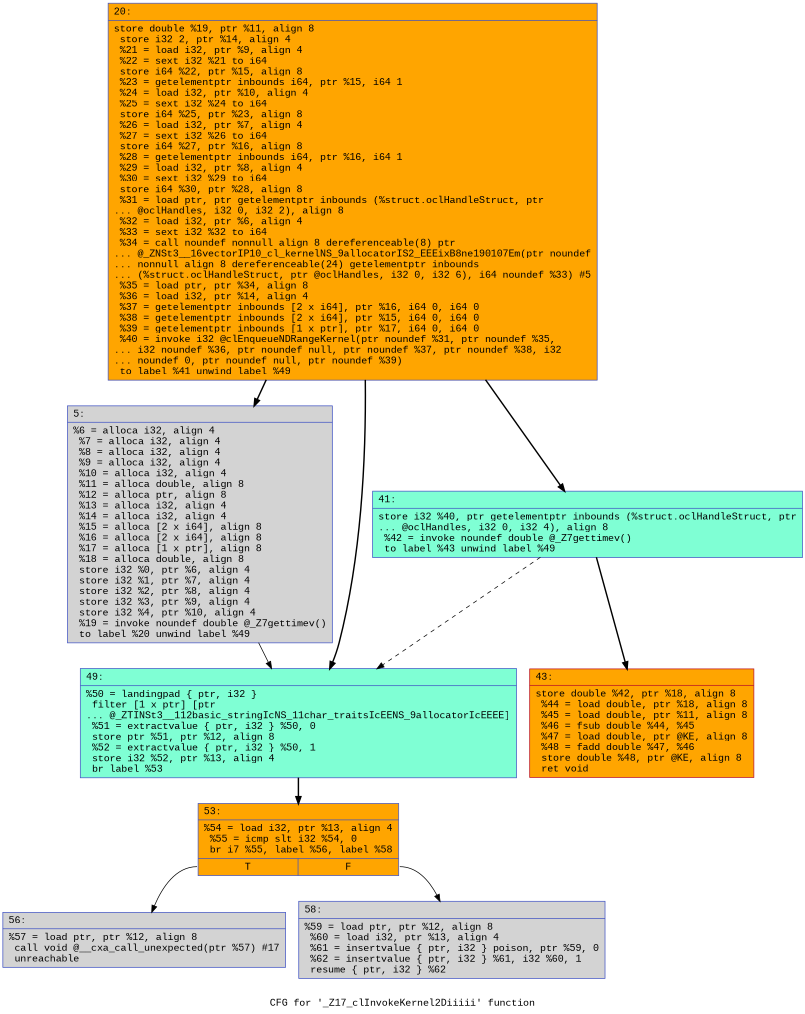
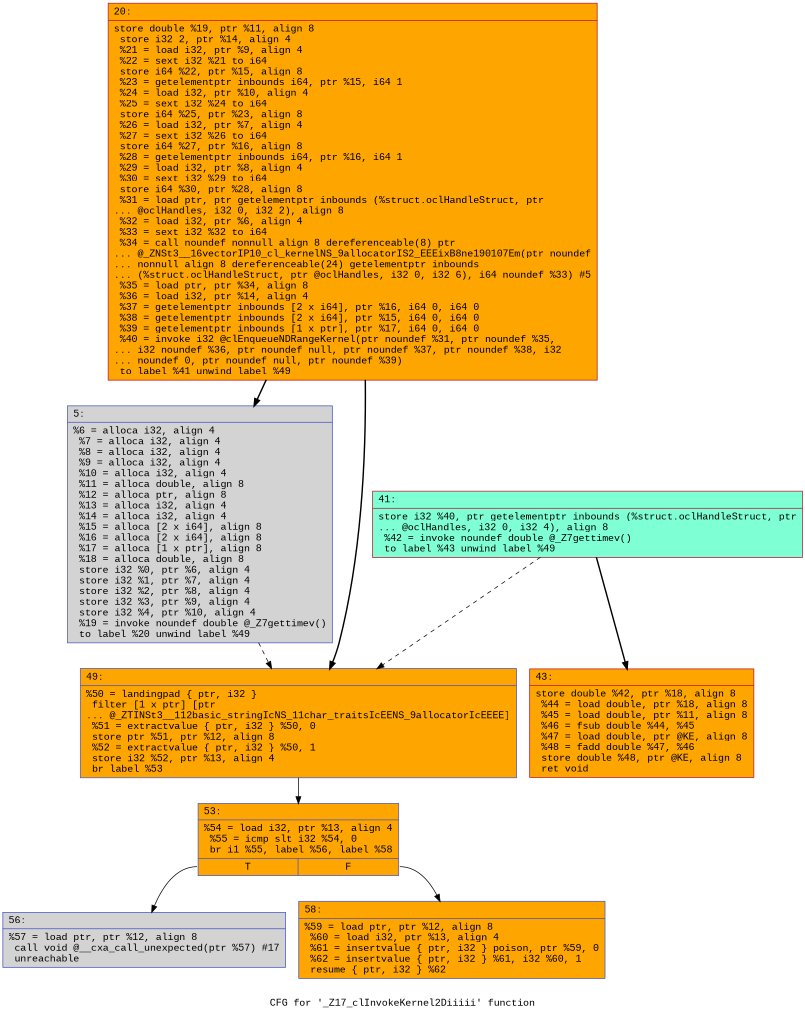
node "20:": color #3d50c3ff -> #b70d28ff
edge "20:" -> "41:": removed
node "41:": color #3d50c3ff -> #b70d28ff
edge "5:" -> "49:": style solid -> dashed
node "49:": fillcolor aquamarine -> orange
edge "49:" -> "53:": style bold -> solid
node "53:": text "br i7 %55, label %56, label %58" -> "br i1 %55, label %56, label %58"
node "58:": fillcolor lightgrey -> orange
